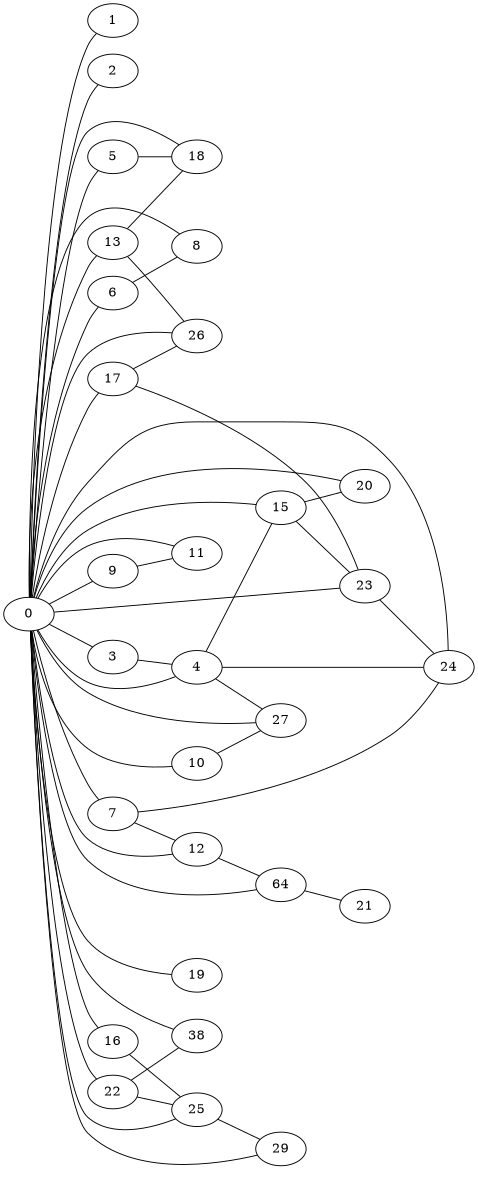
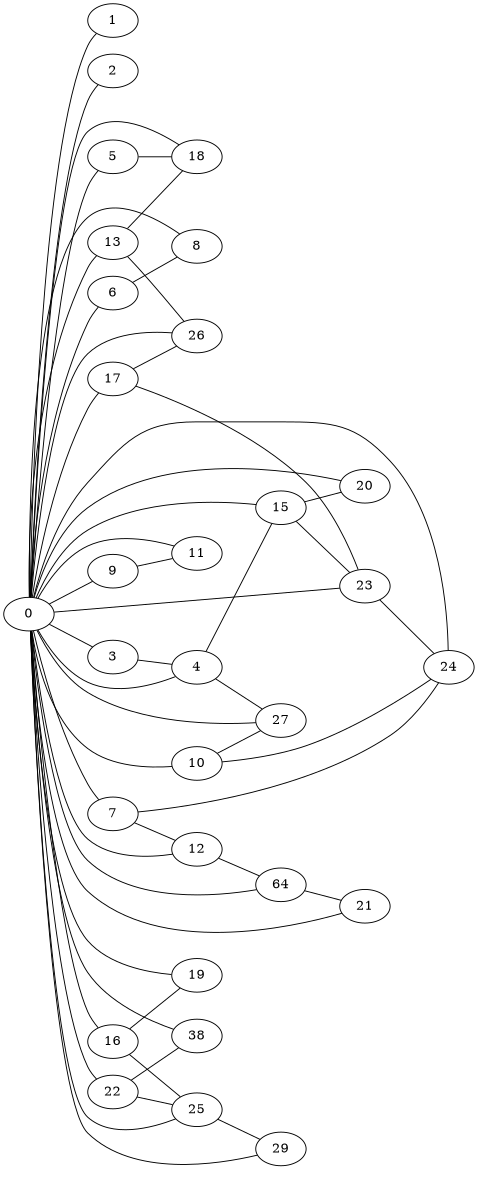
edge "4" -- "24": now "10" -- "24"
edge "0" -- "21": added
edge "19" -- "16": added
